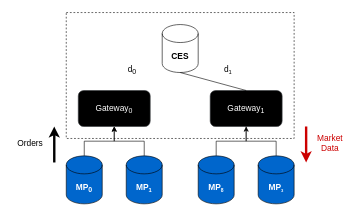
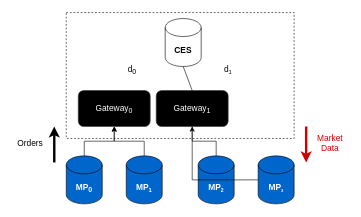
node "CES": moved (180, 48) -> (183, 42)
node "Gateway1": moved (246, 108) -> (192, 108)
node "MP8": label "MP8" -> "MP2"
